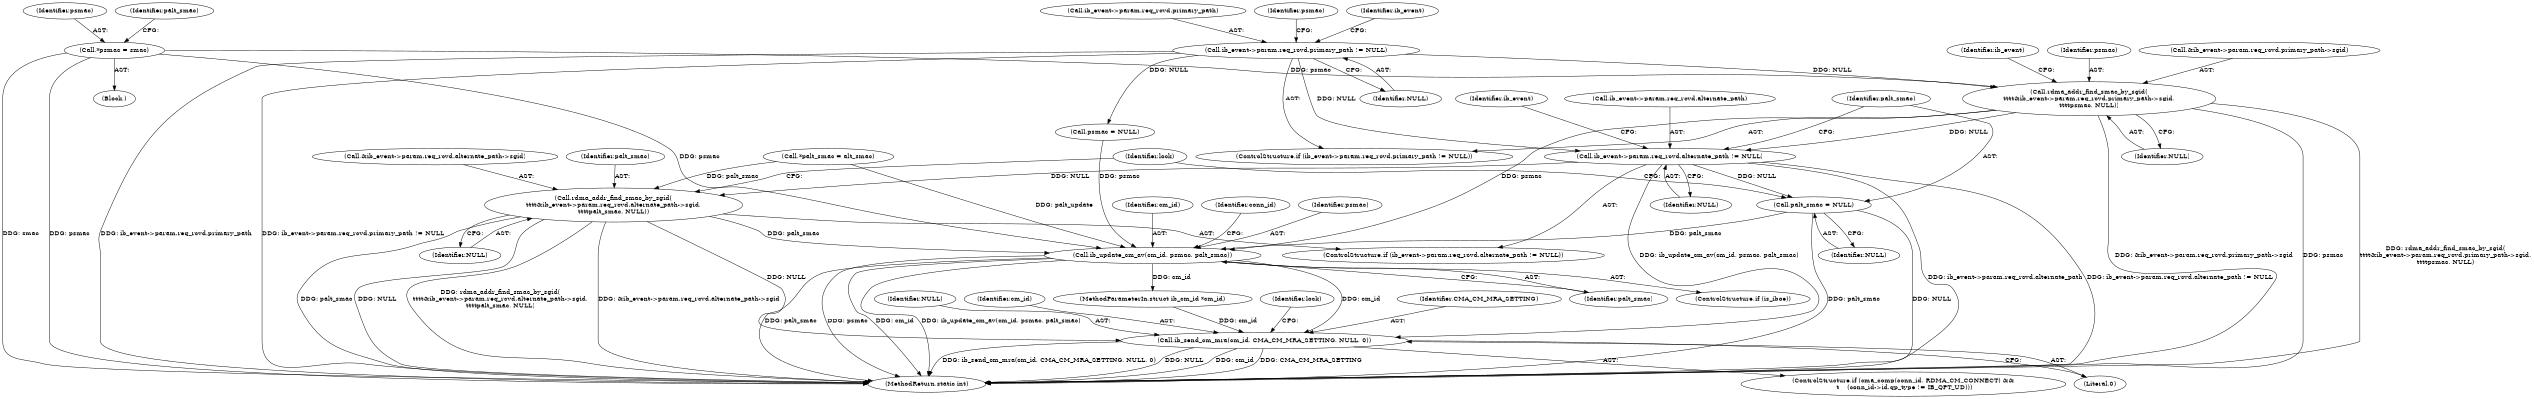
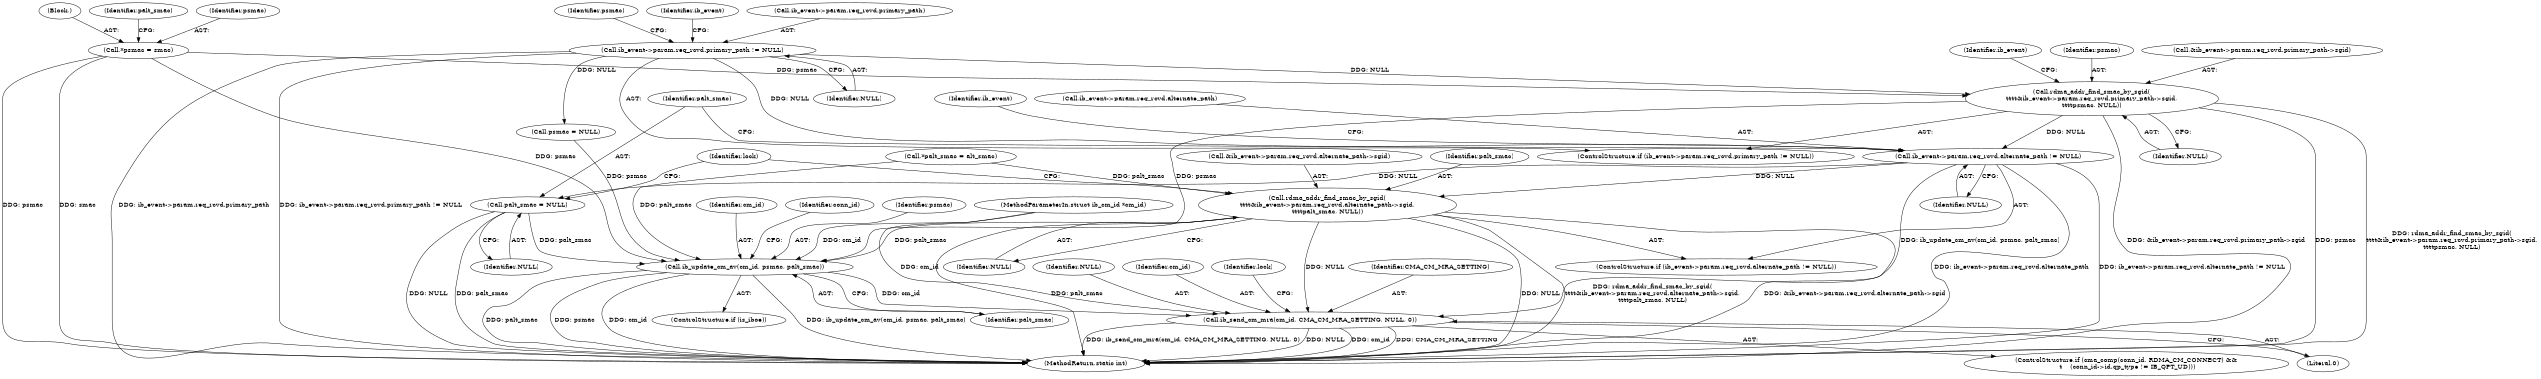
edge "(Call,*psmac = smac)" -> "(Block,)": reversed
edge "(Call,*palt_smac = alt_smac)" -> "(Call,ib_update_cm_av(cm_id, psmac, palt_smac))": label "DDG: palt_update" -> "DDG: palt_smac"
edge "(Call,ib_update_cm_av(cm_id, psmac, palt_smac))" -> "(MethodParameterIn,struct ib_cm_id *cm_id)": reversed
